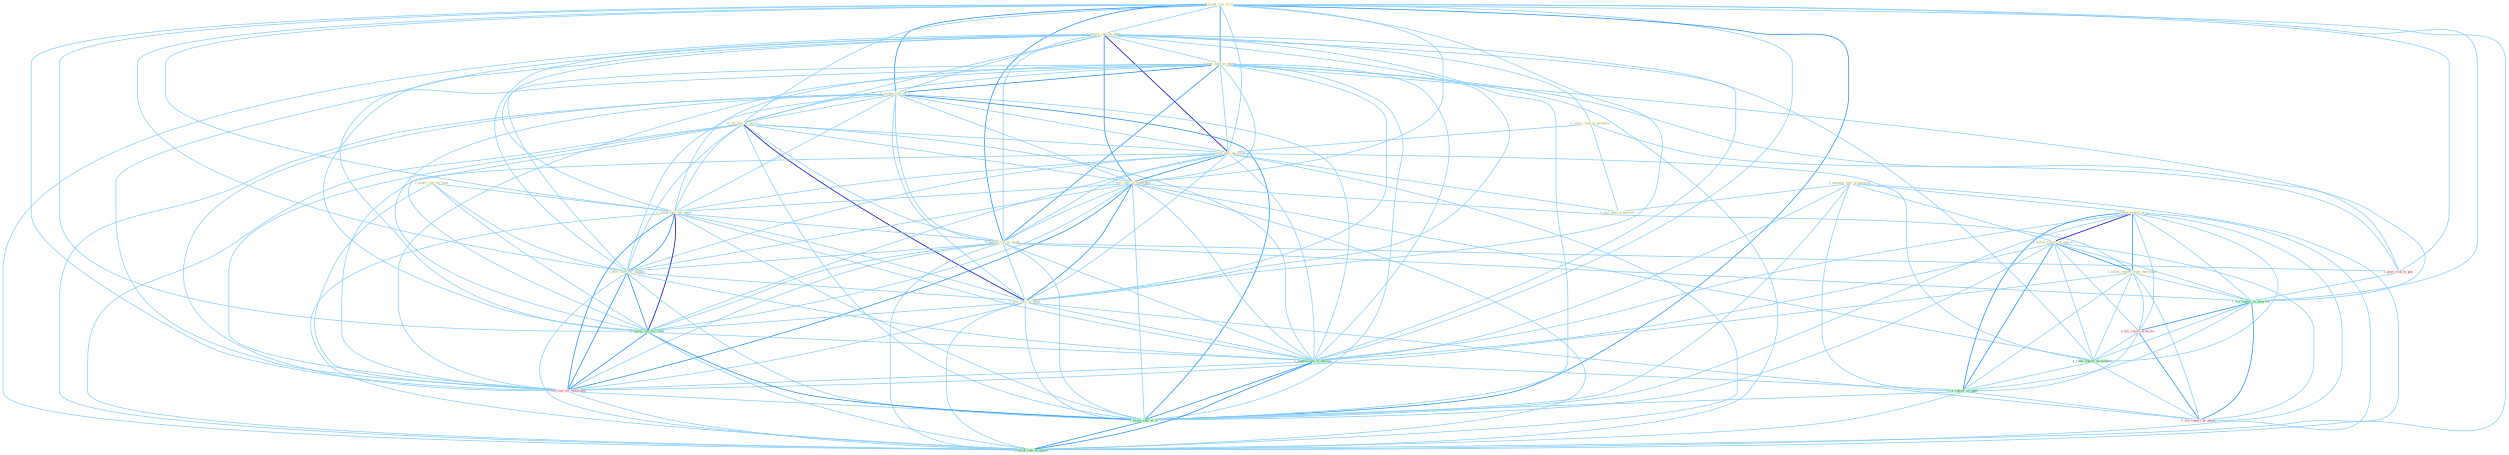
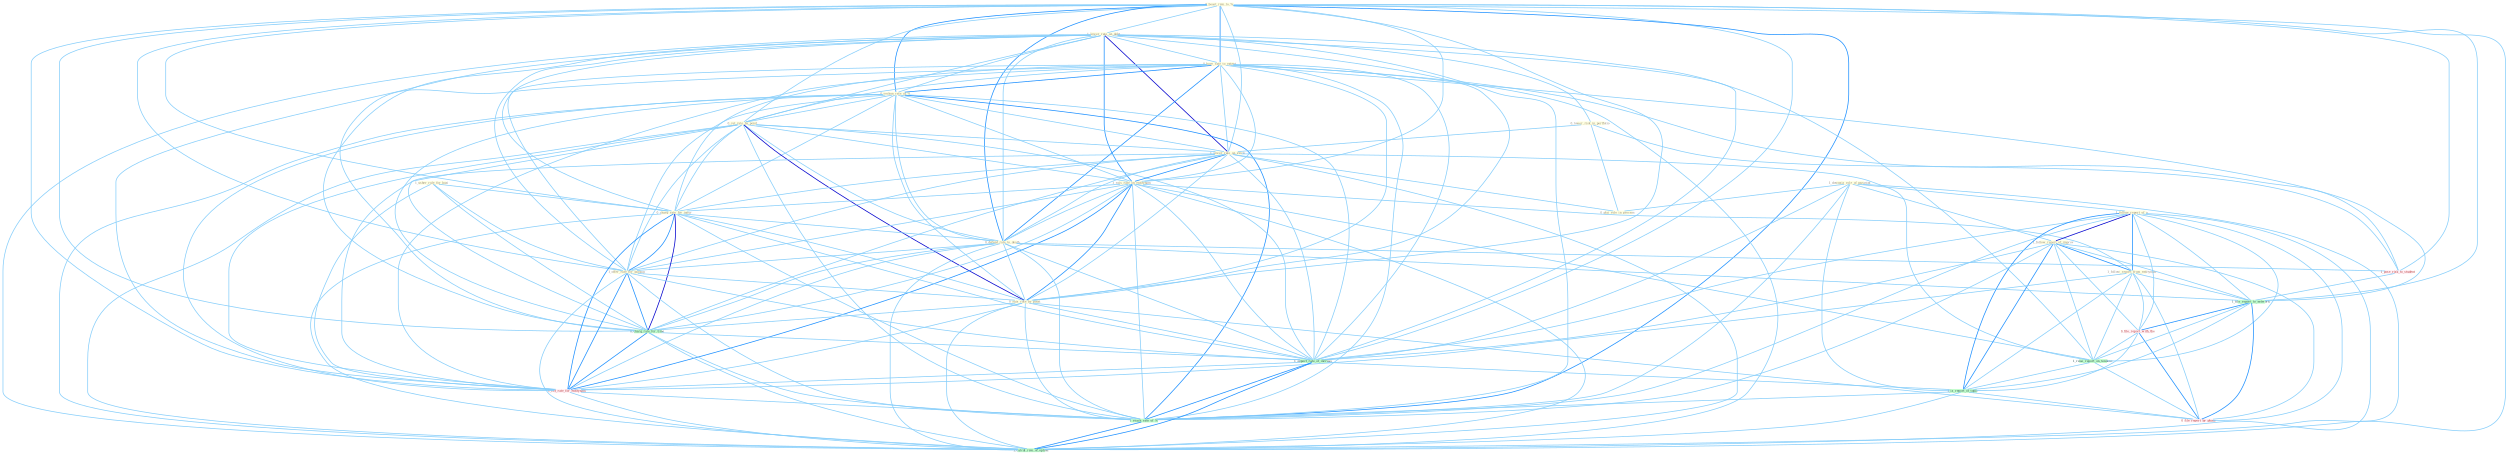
node "1_pose_risk_to_plai": label "1_pose_risk_to_plai" -> "1_pose_risk_to_student"
edge "0_charg_rate_for_time" -- "1_reach_rate_of_%": color #1e90ff -> #87cefa
